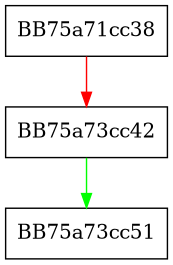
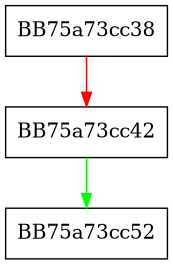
node "BB75a71cc38": label "BB75a71cc38" -> "BB75a73cc38"
node "BB75a73cc51": label "BB75a73cc51" -> "BB75a73cc52"
